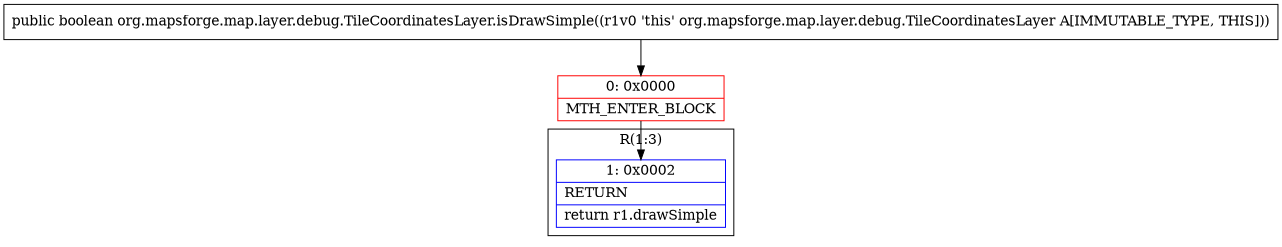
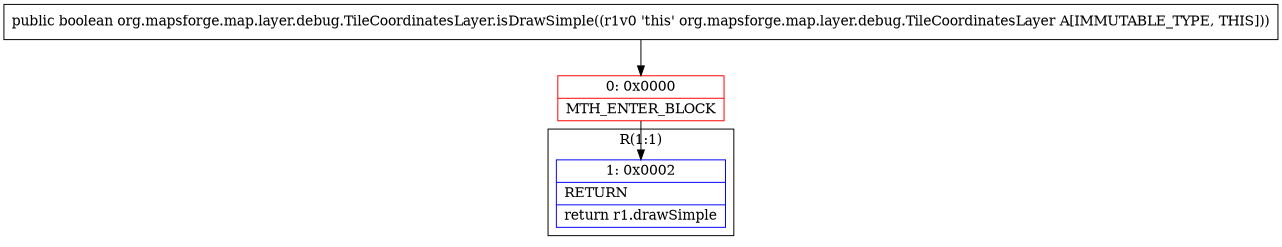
cluster "R(1:3)": label "R(1:3)" -> "R(1:1)"
